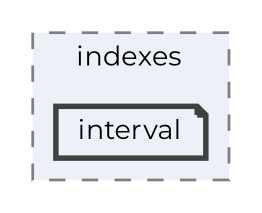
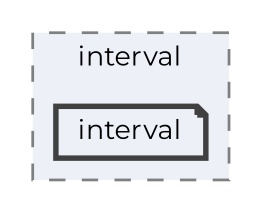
cluster "indexes": label "indexes" -> "interval"
